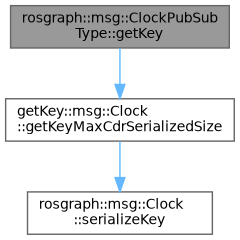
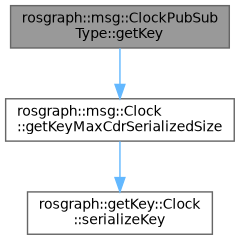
node "getKey::msg::Clock ::getKeyMaxCdrSerializedSize": label "getKey::msg::Clock ::getKeyMaxCdrSerializedSize" -> "rosgraph::msg::Clock ::getKeyMaxCdrSerializedSize"
node "rosgraph::msg::Clock ::serializeKey": label "rosgraph::msg::Clock ::serializeKey" -> "rosgraph::getKey::Clock ::serializeKey"
